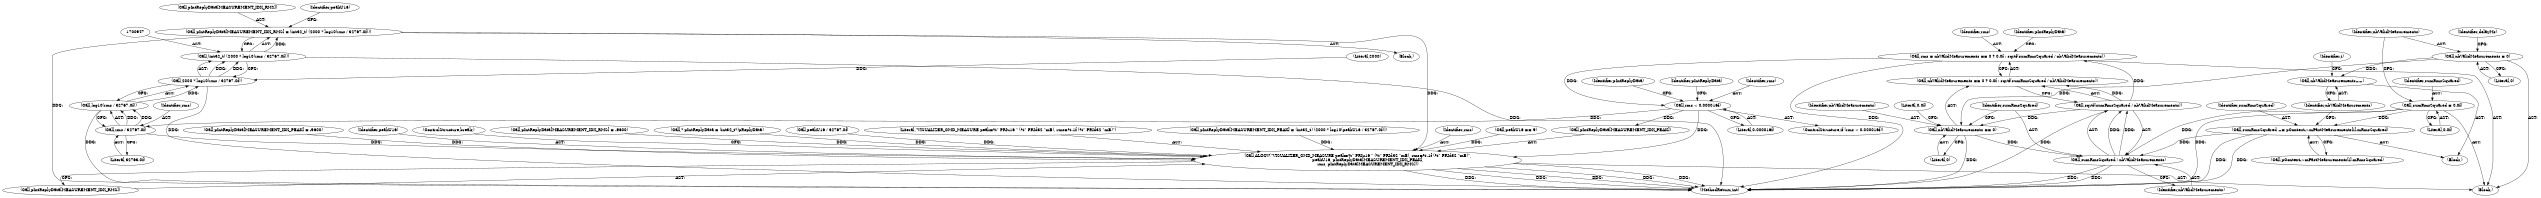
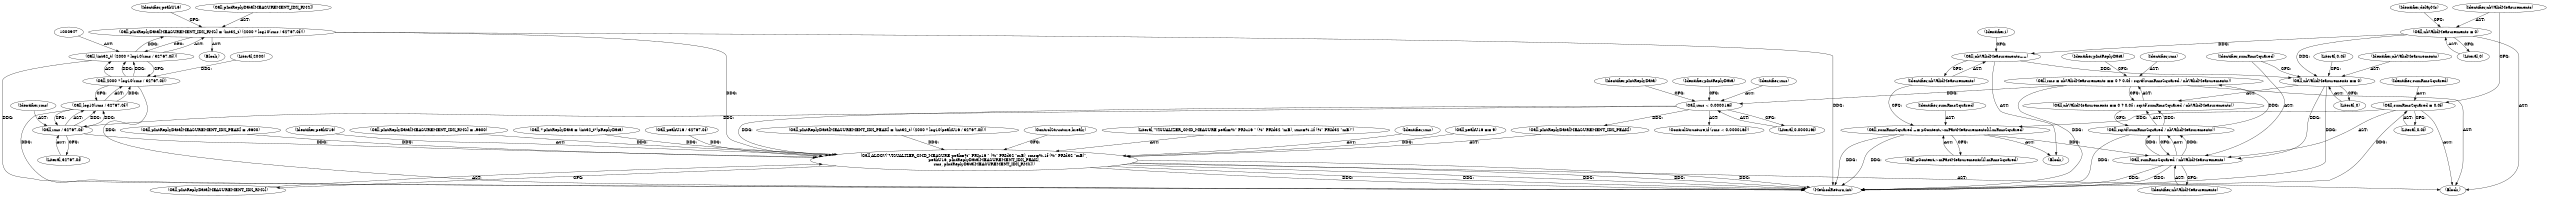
node "1700947": label "1700947" -> "1000947"
edge "(Call,sqrtf(sumRmsSquared / nbValidMeasurements))" -> "(Call,nbValidMeasurements == 0)": now "(Call,nbValidMeasurements++)" -> "(Call,nbValidMeasurements == 0)"
edge "(Call,sqrtf(sumRmsSquared / nbValidMeasurements))" -> "(Call,sumRmsSquared / nbValidMeasurements)": label "AST: " -> "CFG: "
edge "(Call,sumRmsSquared = 0.0f)" -> "(Call,sumRmsSquared / nbValidMeasurements)": label "DDG: " -> "AST: "
node "(Literal,32763.0f)": label "(Literal,32763.0f)" -> "(Literal,32767.0f)"
